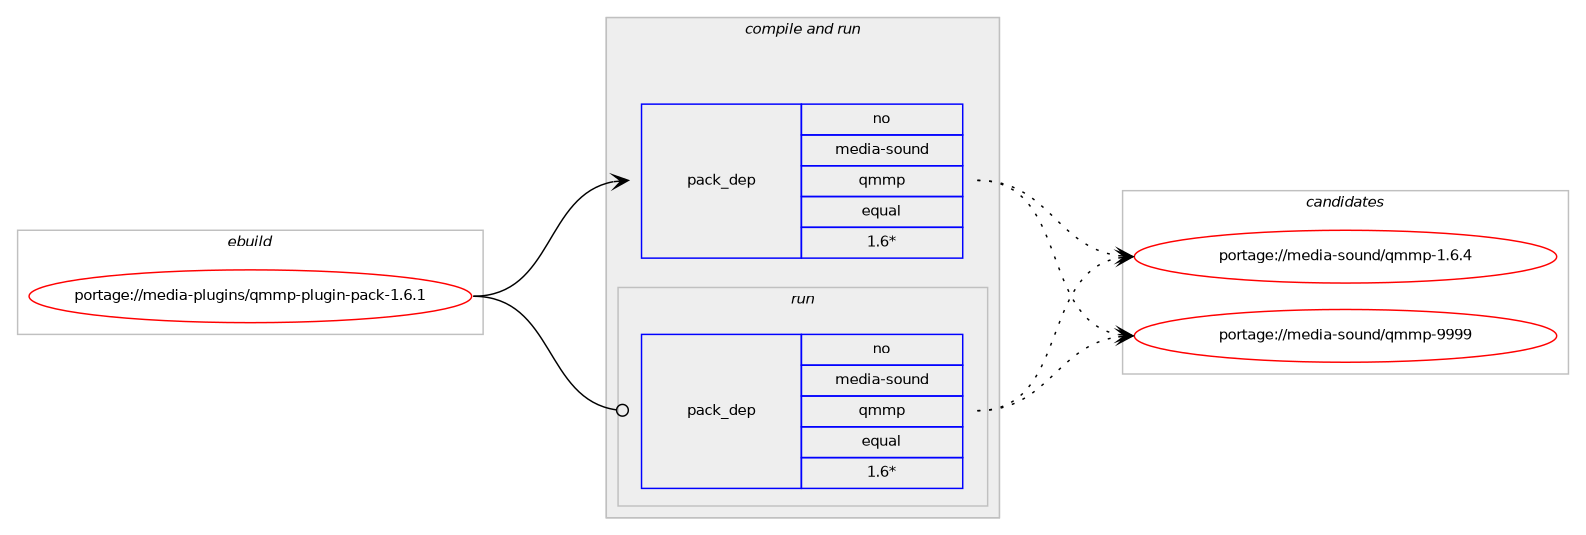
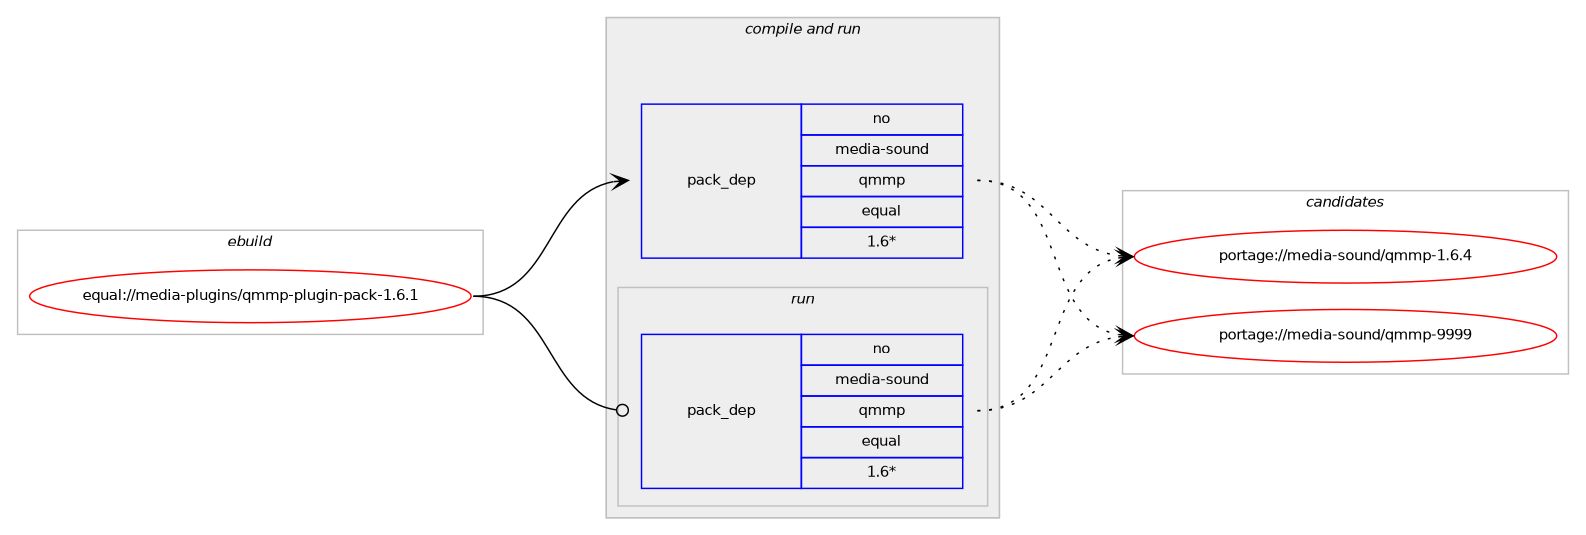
node "portage://media-plugins/qmmp-plugin-pack-1.6.1": label "portage://media-plugins/qmmp-plugin-pack-1.6.1" -> "equal://media-plugins/qmmp-plugin-pack-1.6.1"
